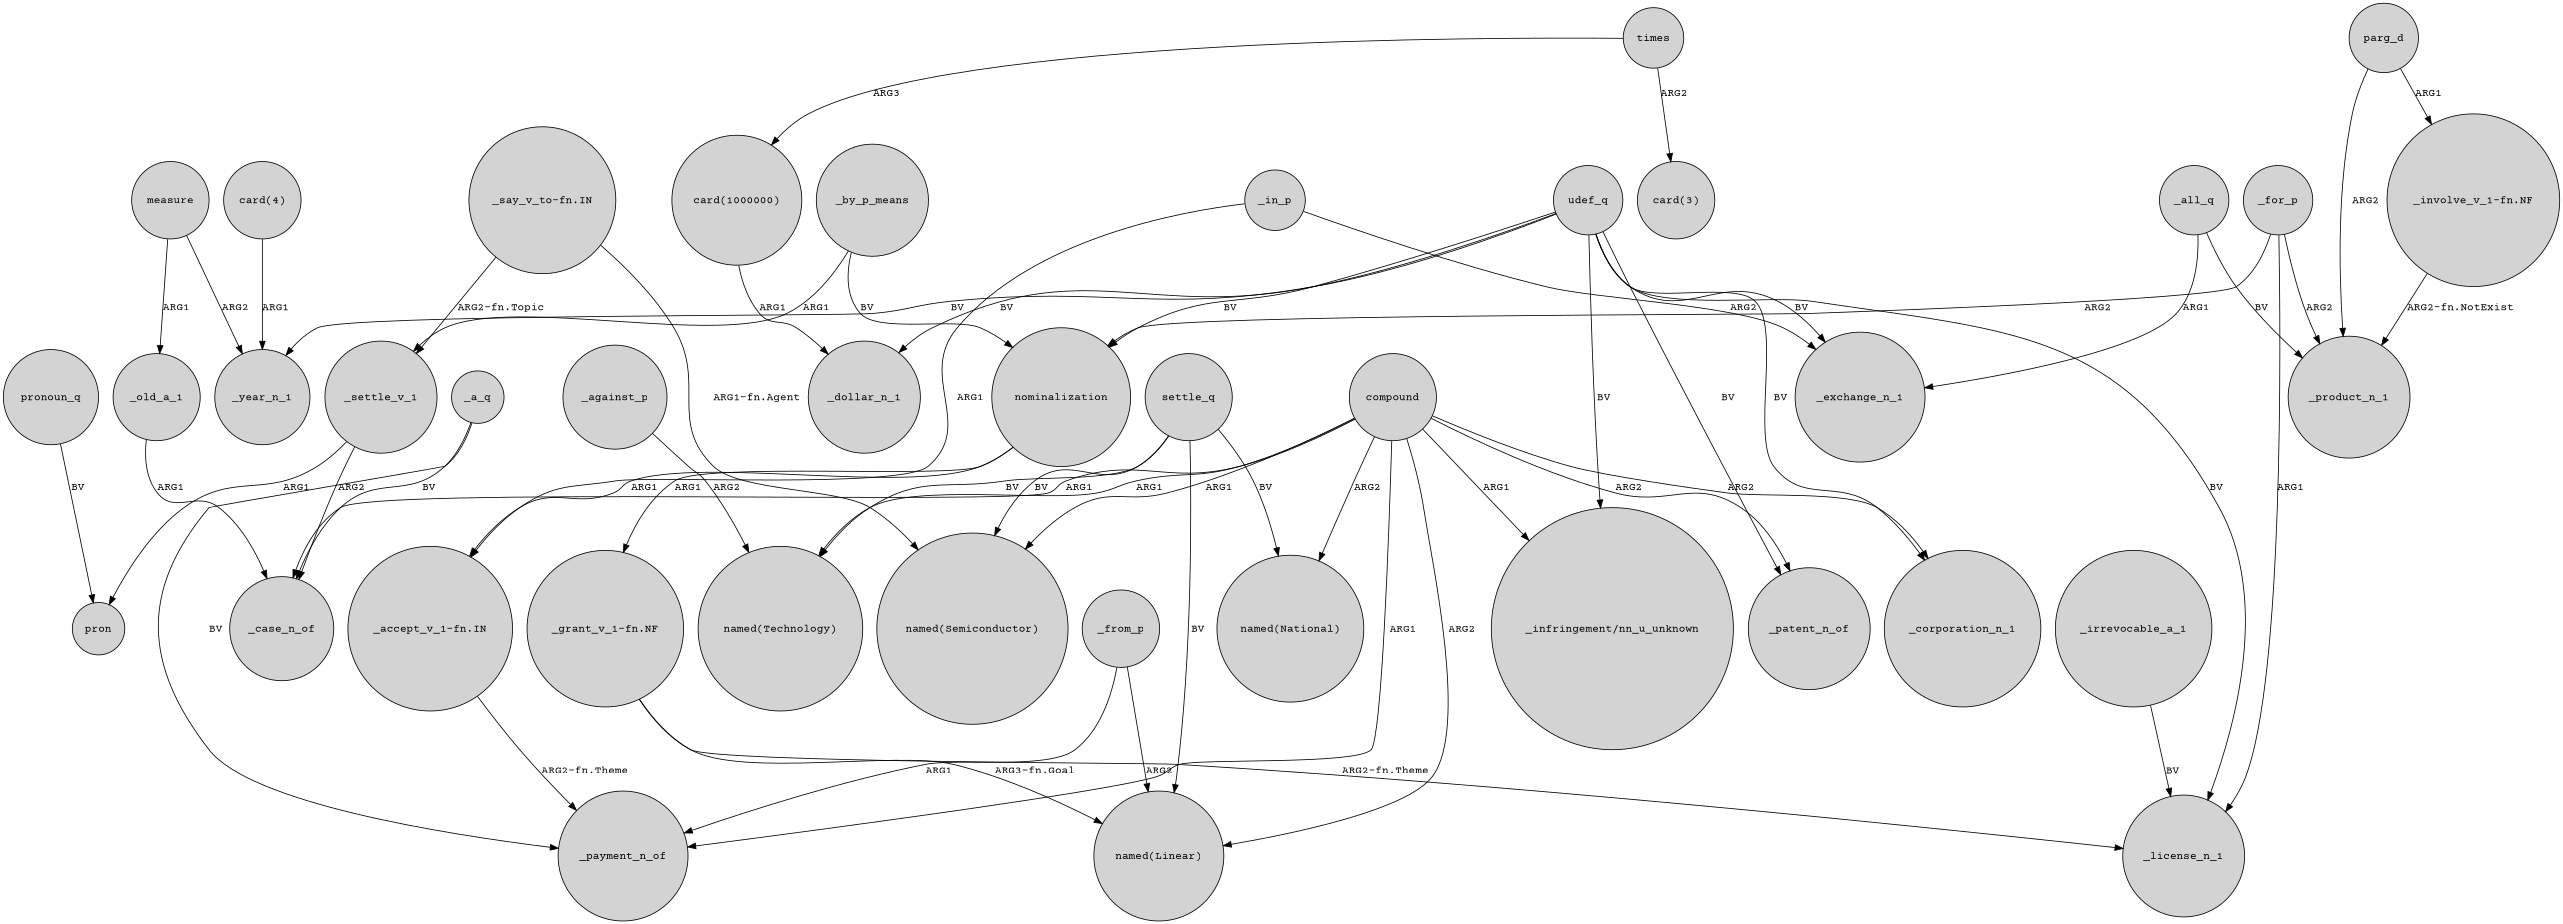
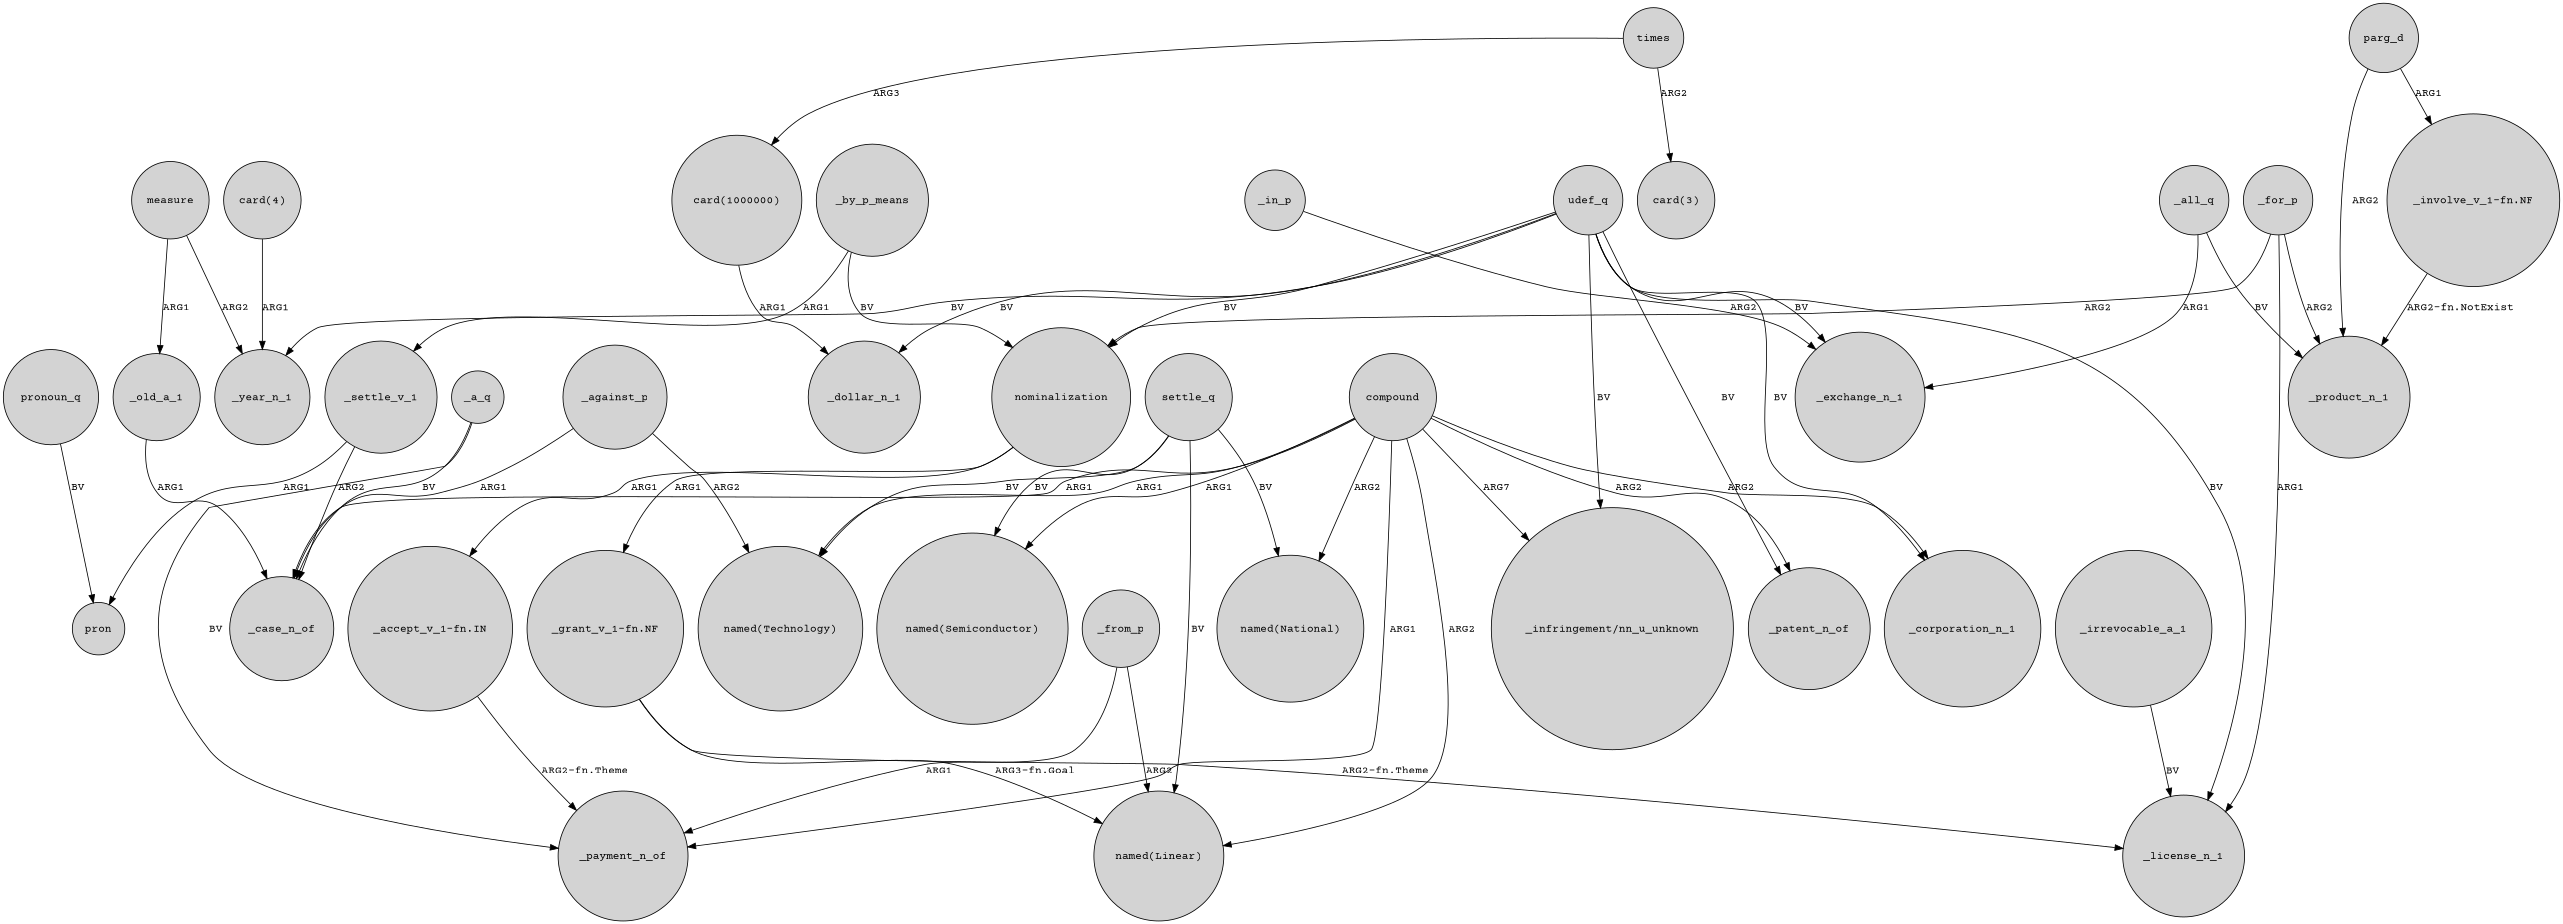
node "_say_v_to-fn.IN": removed
edge "_in_p" -> "_accept_v_1-fn.IN": removed, label "ARG1"
edge "compound" -> "_infringement/nn_u_unknown": label "ARG1" -> "ARG7"
edge "_against_p" -> "_case_n_of": added, label "ARG1"
